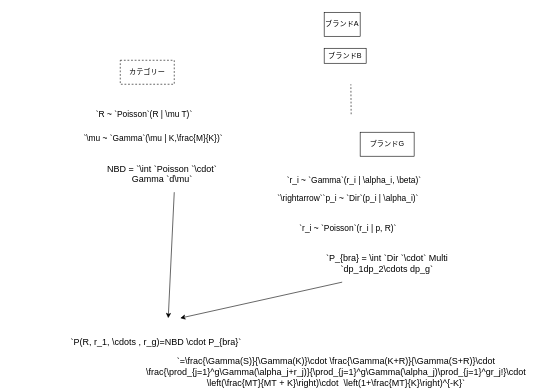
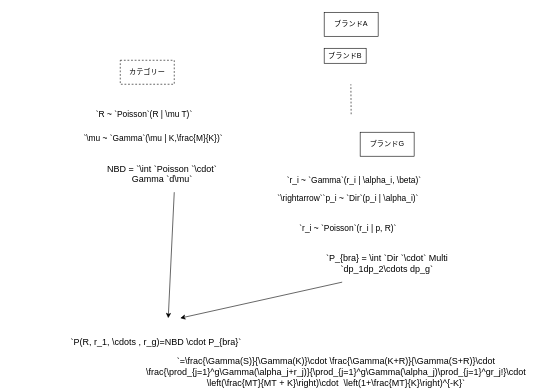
node "ブランドA": size 36x24 -> 54x24
